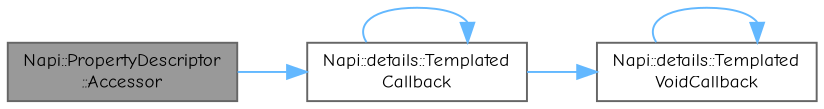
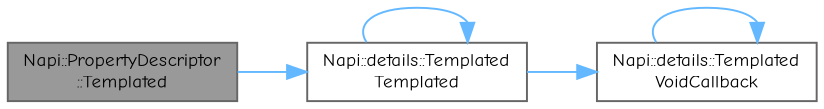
node "Napi::PropertyDescriptor ::Accessor": label "Napi::PropertyDescriptor ::Accessor" -> "Napi::PropertyDescriptor ::Templated"
node "Napi::details::Templated Callback": label "Napi::details::Templated Callback" -> "Napi::details::Templated Templated"
